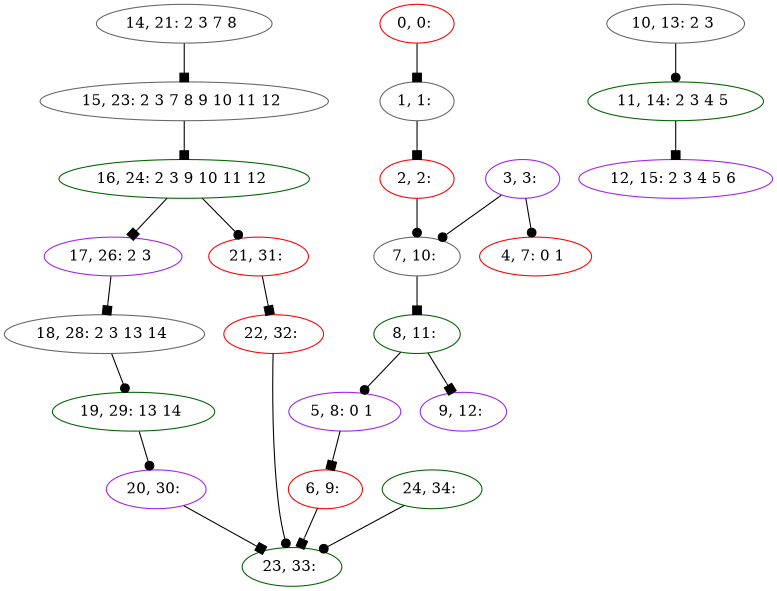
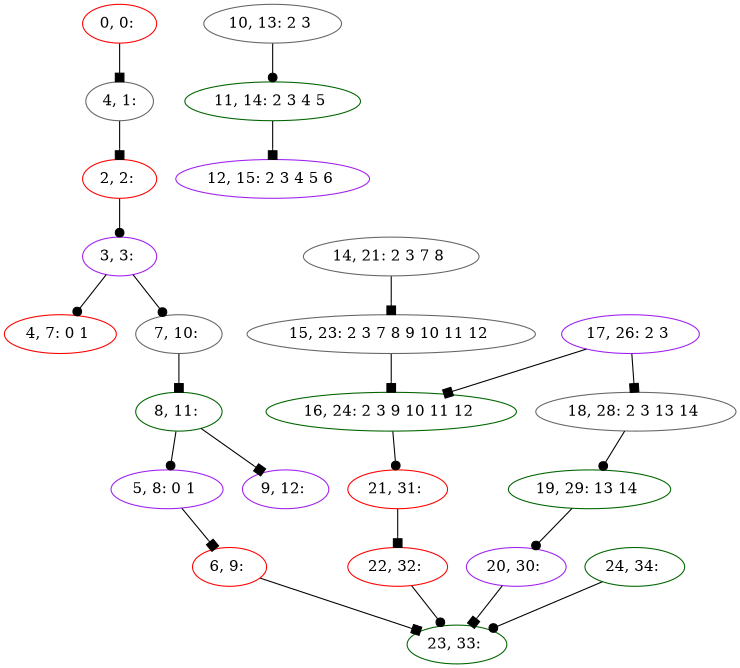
node "1, 1:": label "1, 1:" -> "4, 1:"
edge "2, 2:" -> "7, 10:": now "2, 2:" -> "3, 3:"
edge "16, 24: 2 3 9 10 11 12" -> "17, 26: 2 3": reversed
